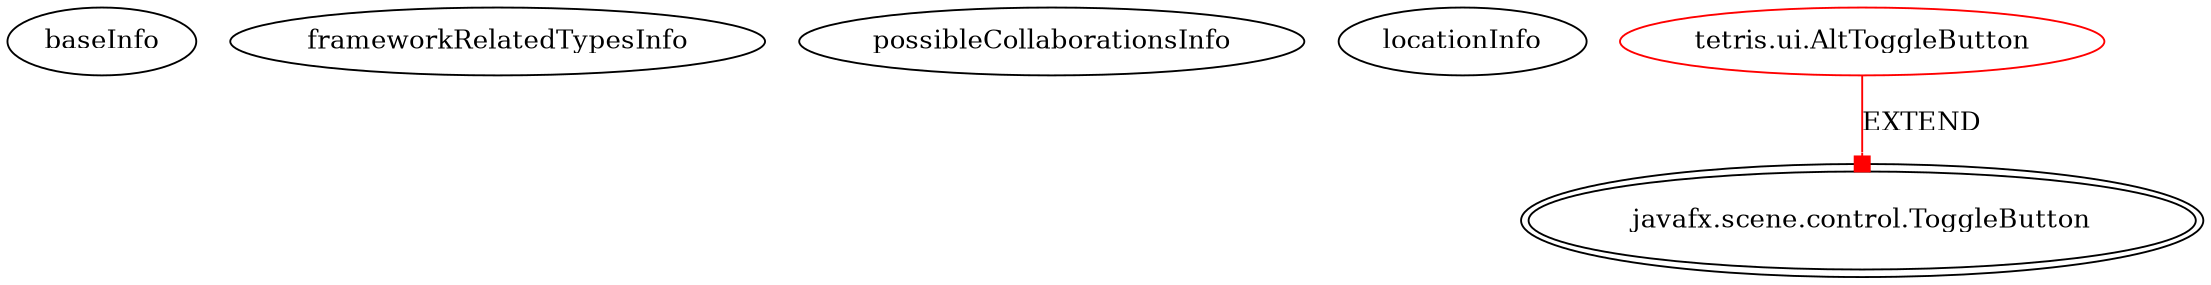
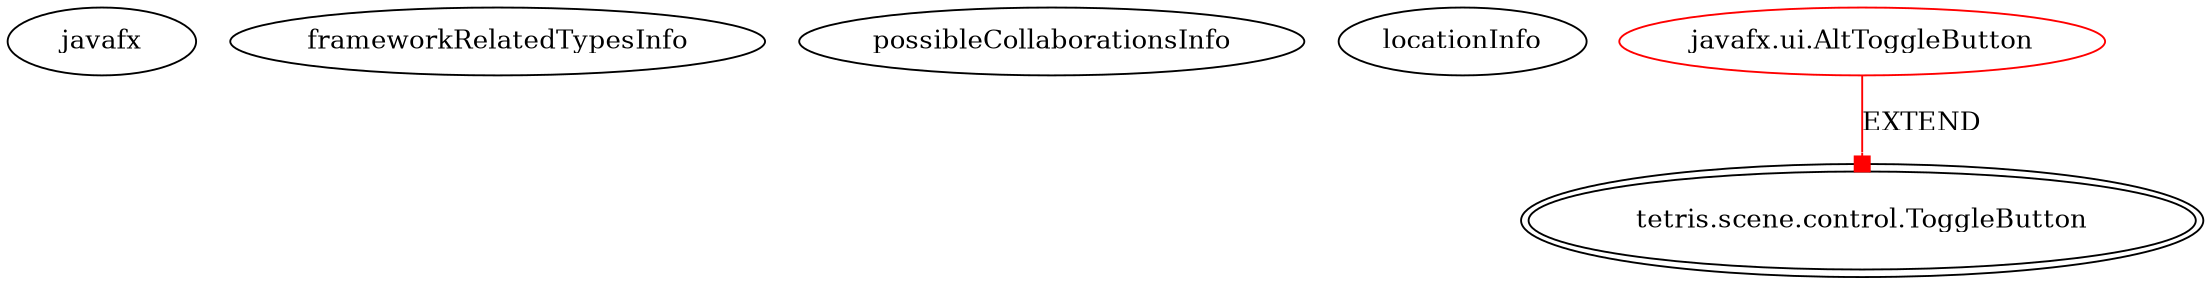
node "baseInfo": label "baseInfo" -> "javafx"
node "tetris.ui.AltToggleButton": label "tetris.ui.AltToggleButton" -> "javafx.ui.AltToggleButton"
node "javafx.scene.control.ToggleButton": label "javafx.scene.control.ToggleButton" -> "tetris.scene.control.ToggleButton"
